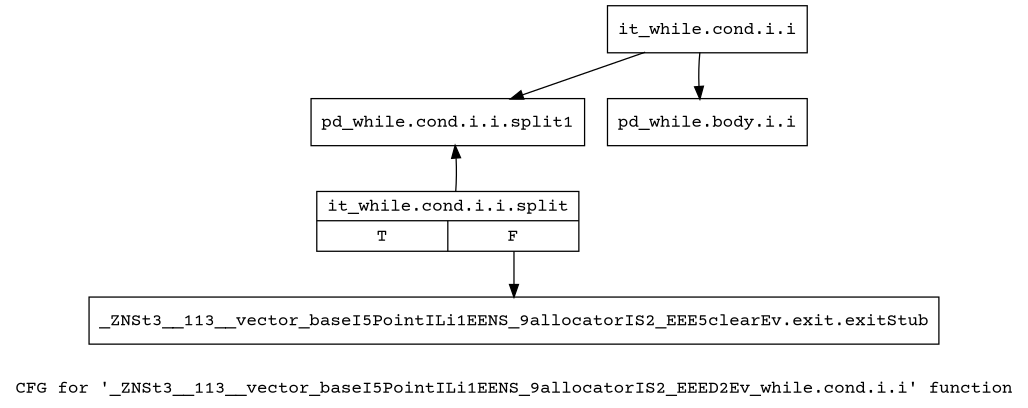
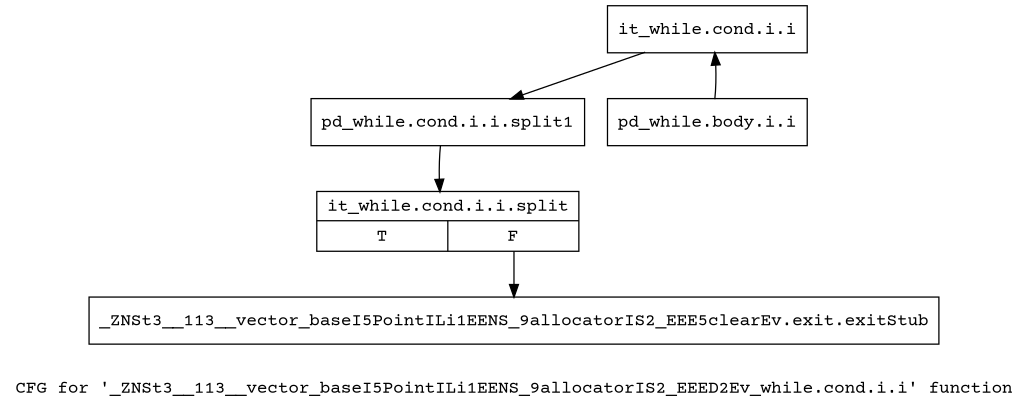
edge "it_while.cond.i.i" -> "pd_while.body.i.i": reversed
edge "it_while.cond.i.i.split" -> "pd_while.cond.i.i.split1": reversed
